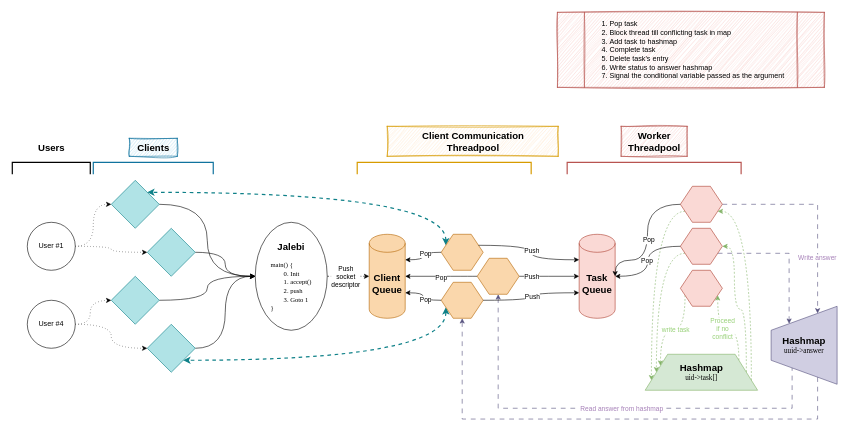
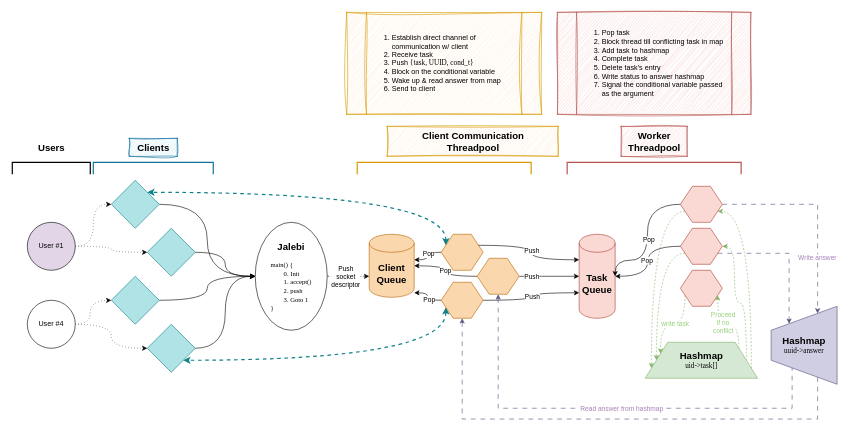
node "Pop task Block thread till conflicting task in map Add task to hashmap Complete task Delete task's entry Write status to answer hashmap Signal the conditional variable passed as the argument": size 267x75 -> 194x102
node "Establish direct channel of communication w/ client Receive task Push {task, UUID, cond_t} Block on the conditional variable Wake up & read answer from map Send to client": added
node "User #1": fillcolor #ffffff -> #e1d5e7
node "Client Queue": size 36x84 -> 45x63
node "Hashmap uid->task[]": moved (702, 372) -> (702, 360)
